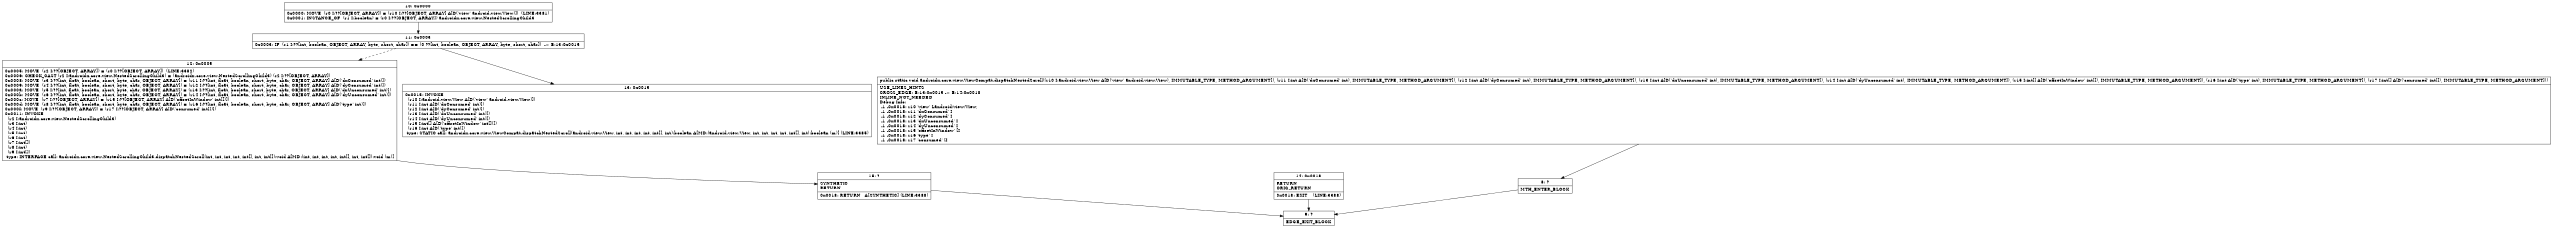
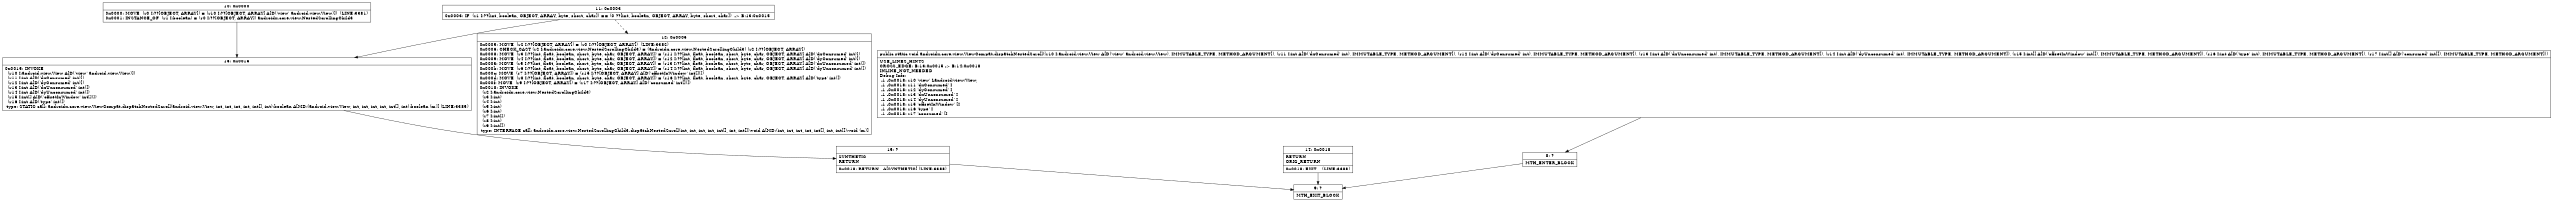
edge "10: 0x0000" -> "11: 0x0003": now "10: 0x0000" -> "13: 0x0015"
node "12: 0x0005": text "0x0011: INVOKE" -> "0x0018: INVOKE"
edge "12: 0x0005" -> "15: ?": now "13: 0x0015" -> "15: ?"
node "9: ?": text "EDGE_EXIT_BLOCK" -> "MTH_EXIT_BLOCK"
